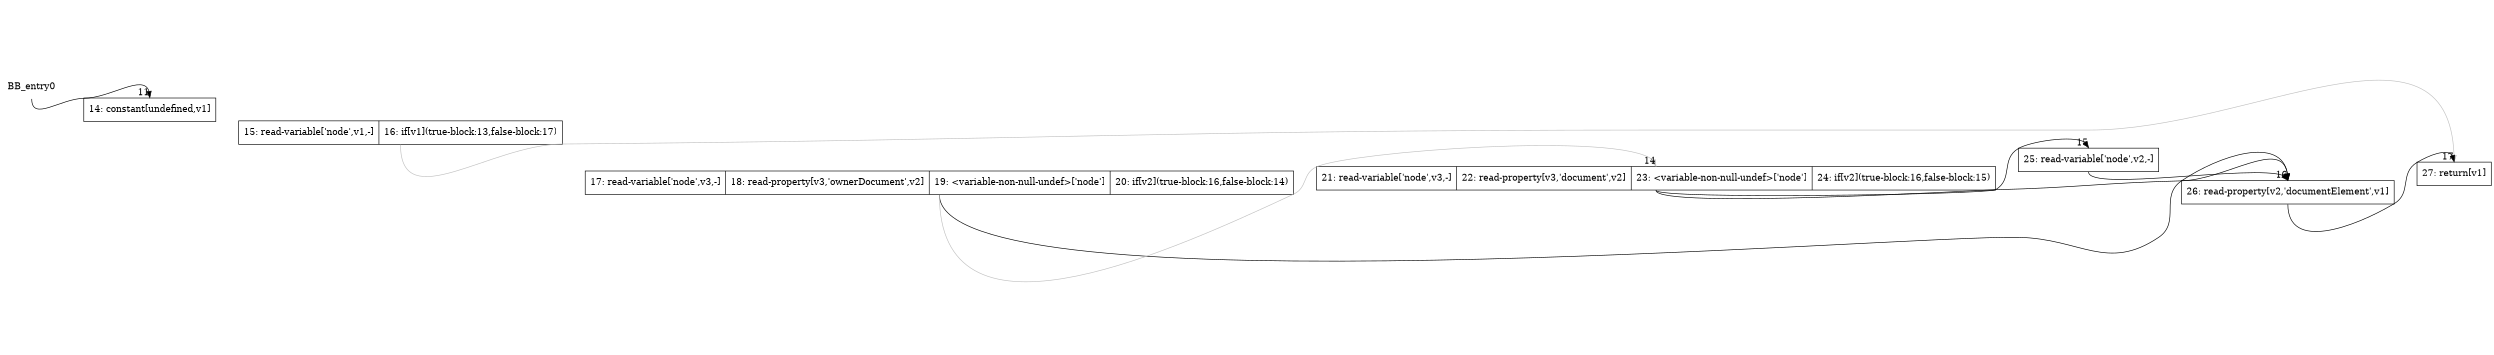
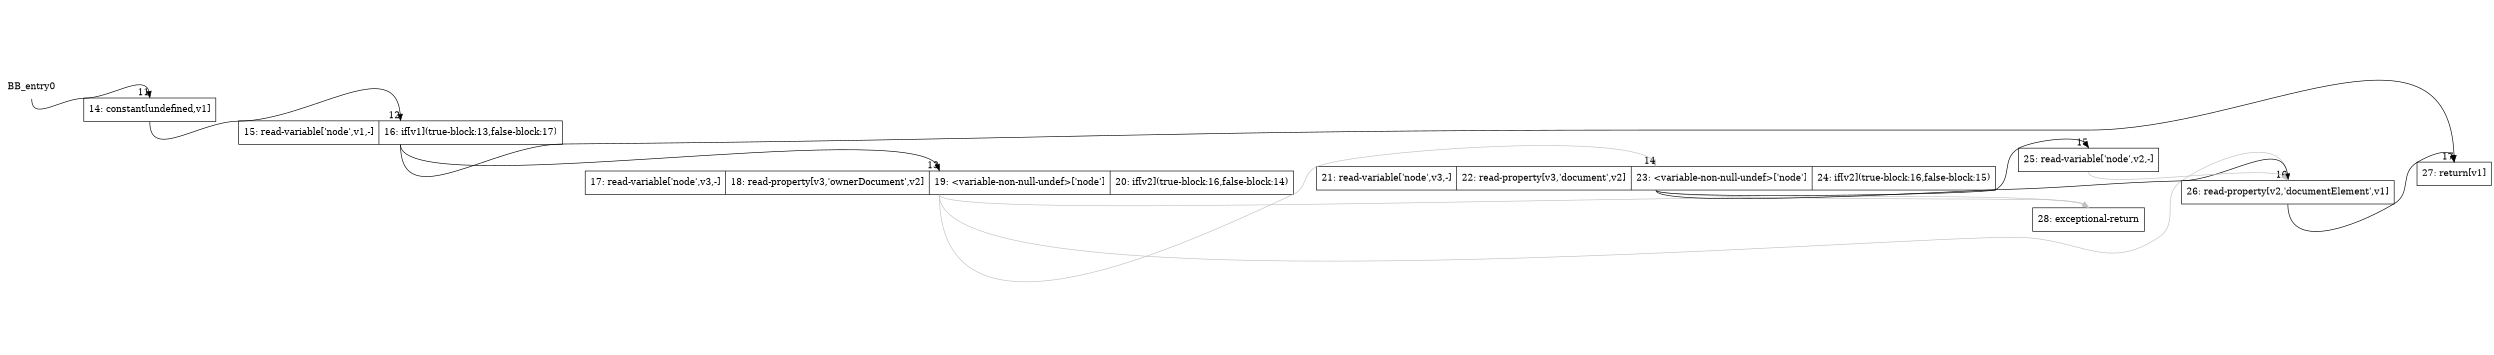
edge "14: constant[undefined,v1]" -> "15: read-variable['node',v1,-]": added
edge "15: read-variable['node',v1,-]" -> "27: return[v1]": color gray -> black
edge "15: read-variable['node',v1,-]" -> "17: read-variable['node',v3,-]": added
edge "25: read-variable['node',v2,-]" -> "26: read-property[v2,'documentElement',v1]": color black -> gray
node "28: exceptional-return": added
edge "17: read-variable['node',v3,-]" -> "26: read-property[v2,'documentElement',v1]": color black -> gray
